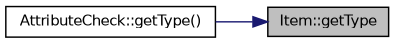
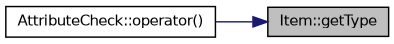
node "AttributeCheck::getType()": label "AttributeCheck::getType()" -> "AttributeCheck::operator()"
